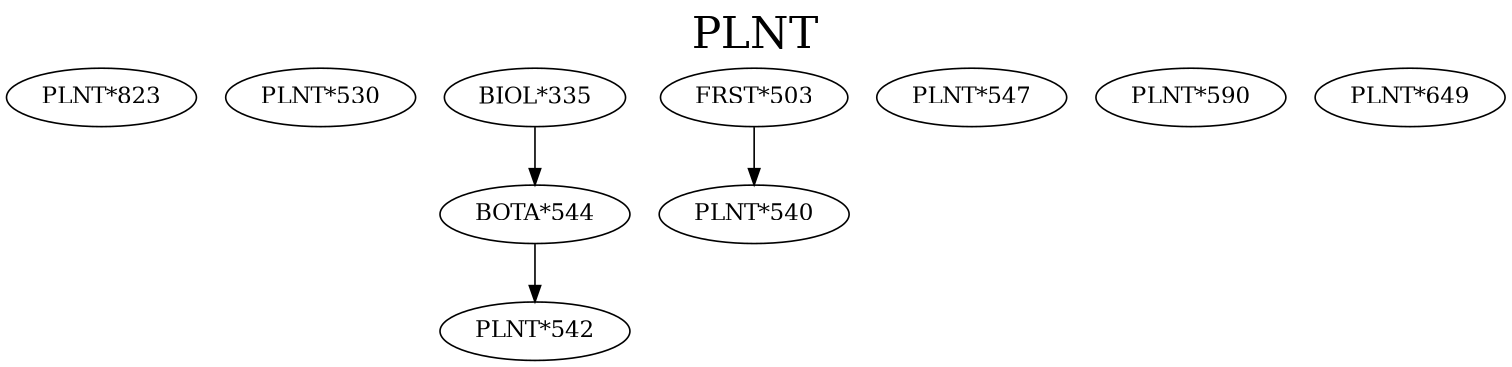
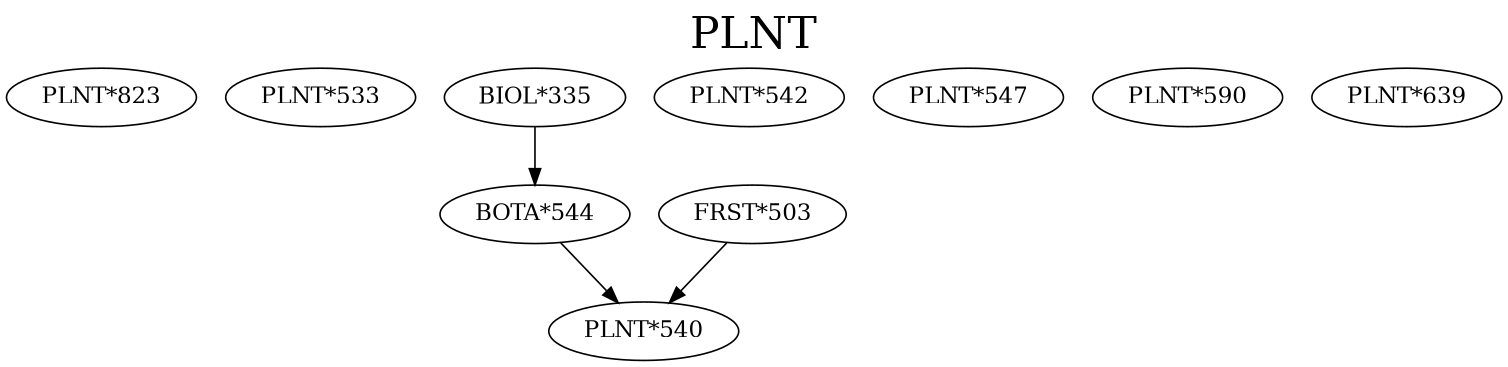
node "PLNT*530": label "PLNT*530" -> "PLNT*533"
node "PLNT*649": label "PLNT*649" -> "PLNT*639"
edge "BOTA*544" -> "PLNT*542": now "BOTA*544" -> "PLNT*540"
